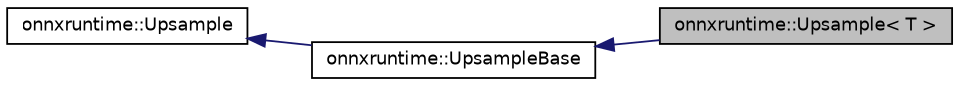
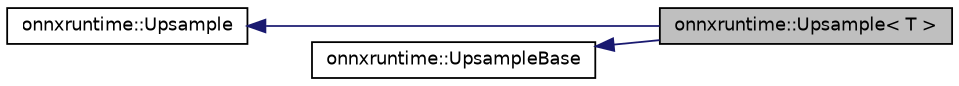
edge "onnxruntime::UpsampleBase" -> "onnxruntime::Upsample": now "onnxruntime::Upsample< T >" -> "onnxruntime::Upsample"
